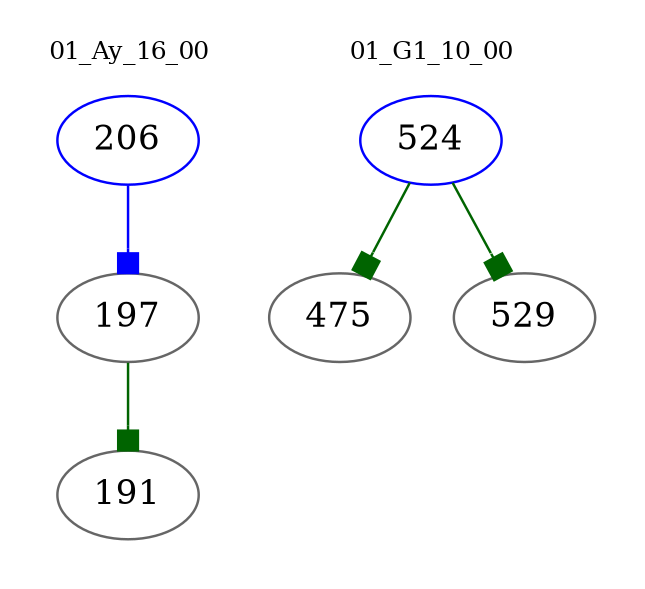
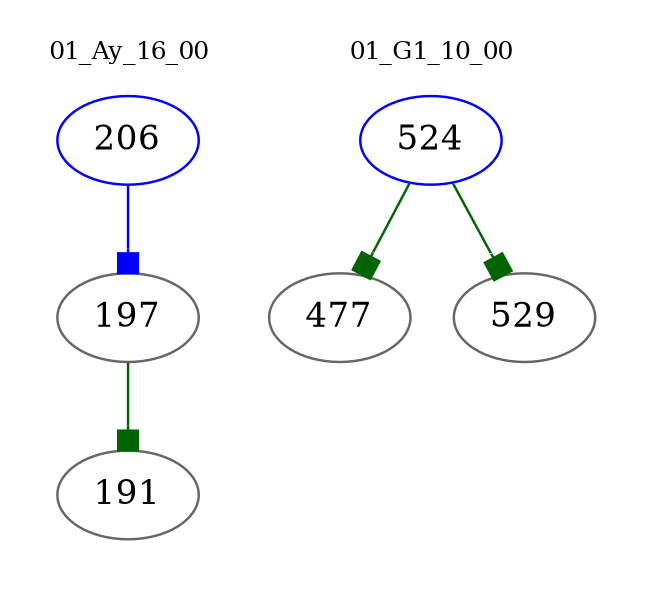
node "475": label "475" -> "477"
